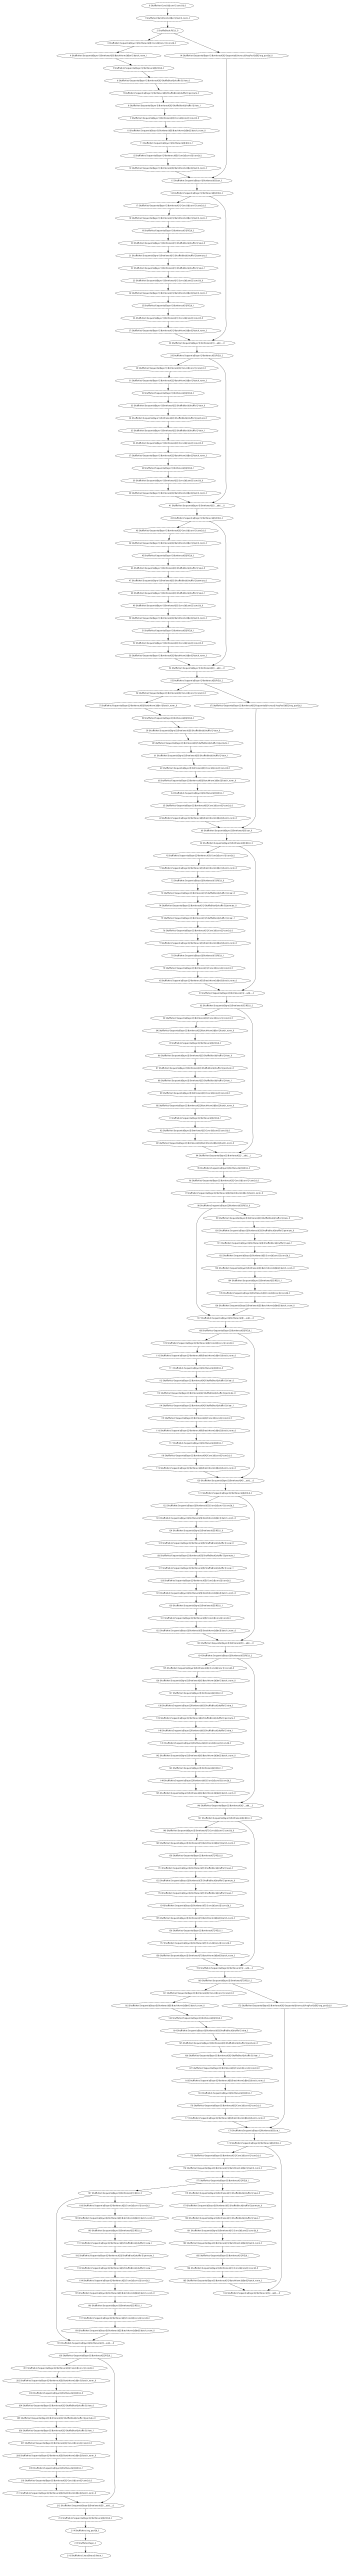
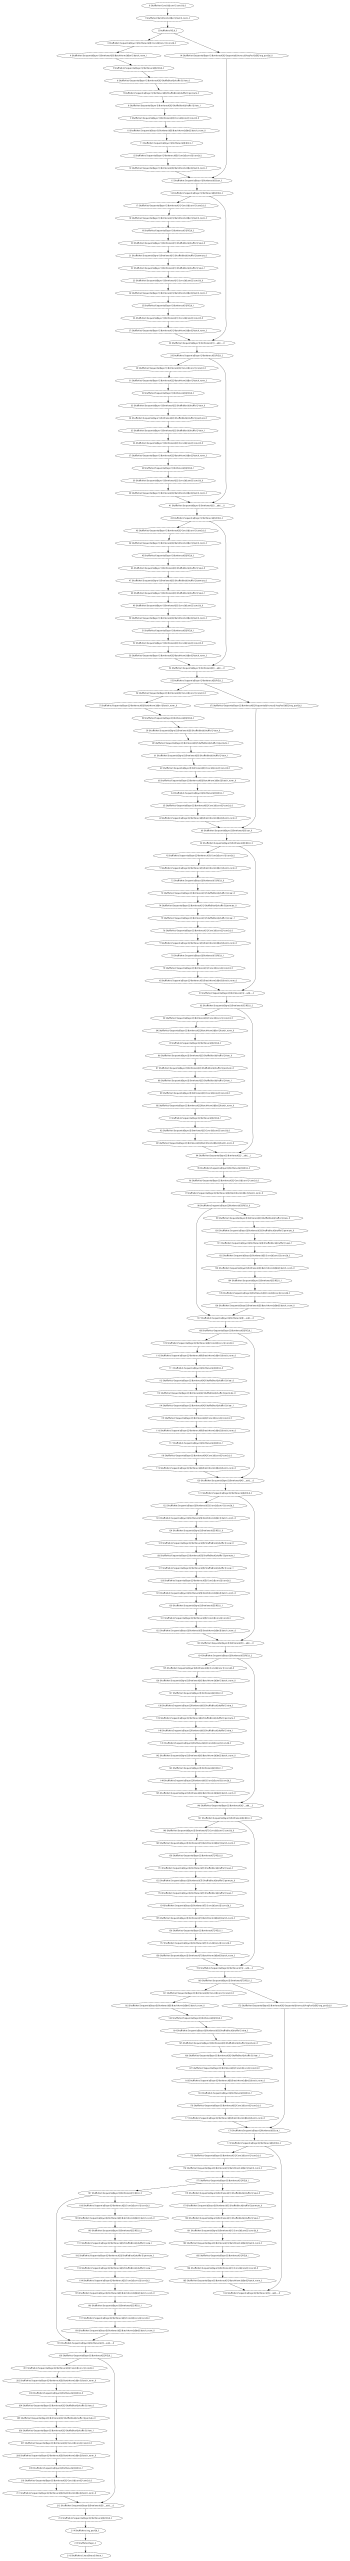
node "2 ShuffleBlock/RELU_0": label "2 ShuffleBlock/RELU_0" -> "2 ShuffleNet/RELU_0"
